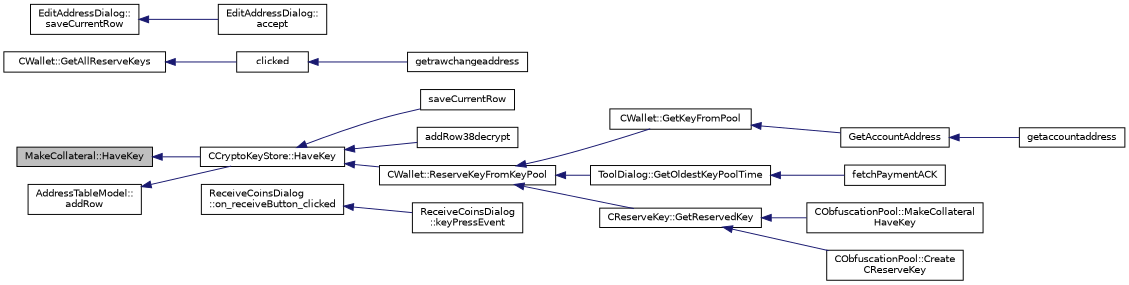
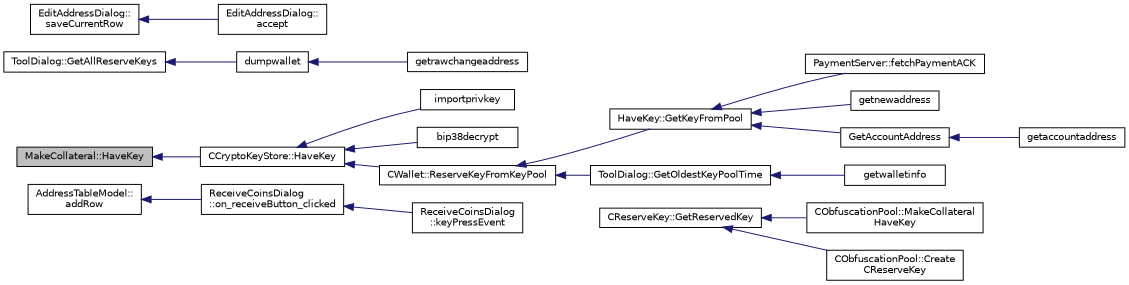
node "CWallet::GetAllReserveKeys": label "CWallet::GetAllReserveKeys" -> "ToolDialog::GetAllReserveKeys"
node "clicked": label "clicked" -> "dumpwallet"
node "PaymentServer::fetchPaymentACK": added
node "saveCurrentRow": label "saveCurrentRow" -> "importprivkey"
node "getnewaddress": added
node "CWallet::GetKeyFromPool": label "CWallet::GetKeyFromPool" -> "HaveKey::GetKeyFromPool"
node "addRow38decrypt": label "addRow38decrypt" -> "bip38decrypt"
edge "CCryptoKeyStore::HaveKey" -> "AddressTableModel:: addRow": now "ReceiveCoinsDialog ::on_receiveButton_clicked" -> "AddressTableModel:: addRow"
node "fetchPaymentACK": label "fetchPaymentACK" -> "getwalletinfo"
edge "CReserveKey::GetReservedKey" -> "CWallet::ReserveKeyFromKeyPool": removed
